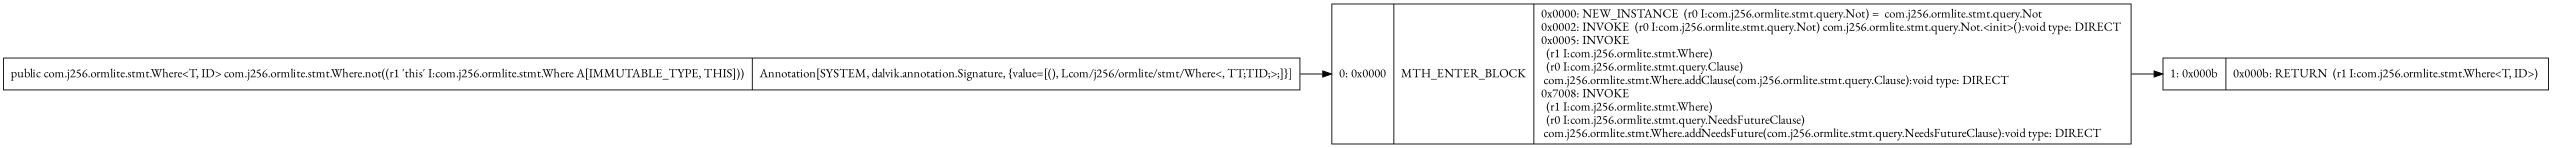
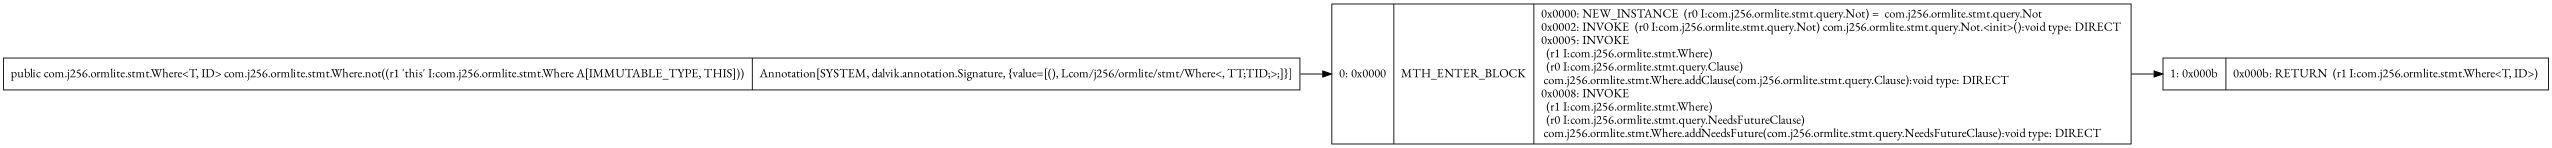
node "0: 0x0000": text "0x7008: INVOKE" -> "0x0008: INVOKE"
